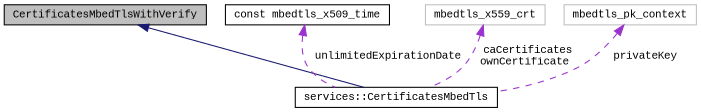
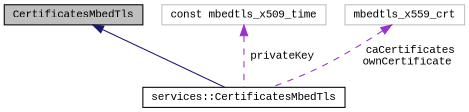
node "CertificatesMbedTlsWithVerify": label "CertificatesMbedTlsWithVerify" -> "CertificatesMbedTls"
node "const mbedtls_x509_time": color black -> grey75
node "mbedtls_pk_context": removed
edge "services::CertificatesMbedTls" -> "const mbedtls_x509_time": label " unlimitedExpirationDate" -> " privateKey"
